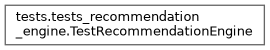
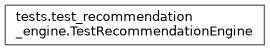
node "tests.tests_recommendation _engine.TestRecommendationEngine": label "tests.tests_recommendation _engine.TestRecommendationEngine" -> "tests.test_recommendation _engine.TestRecommendationEngine"
